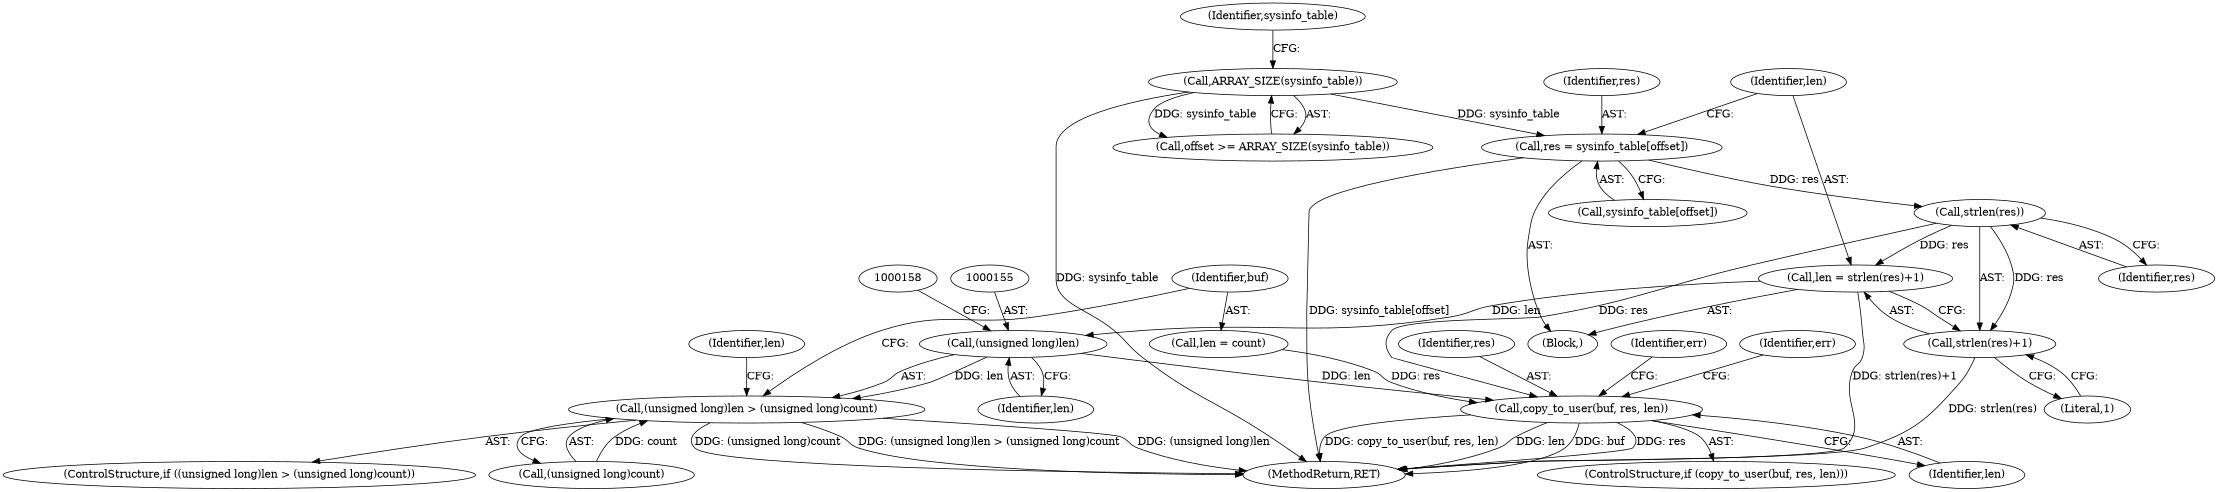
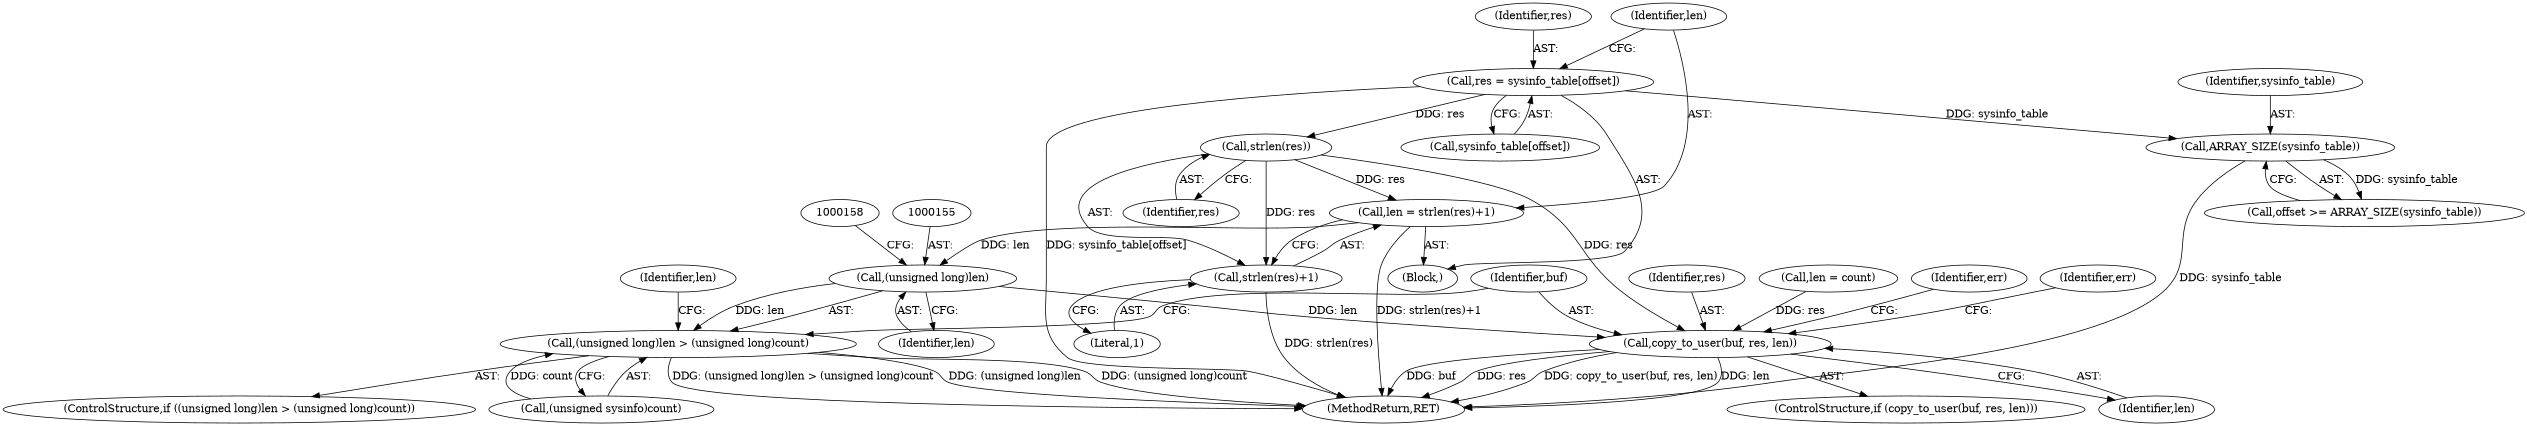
edge "(Identifier,sysinfo_table)" -> "(Call,ARRAY_SIZE(sysinfo_table))": label "CFG: " -> "AST: "
edge "(Call,ARRAY_SIZE(sysinfo_table))" -> "(Call,res = sysinfo_table[offset])": reversed
edge "(Identifier,buf)" -> "(Call,len = count)": now "(Identifier,buf)" -> "(Call,copy_to_user(buf, res, len))"
edge "(Literal,1)" -> "(Call,strlen(res)+1)": label "CFG: " -> "AST: "
node "(Call,(unsigned long)count)": label "(Call,(unsigned long)count)" -> "(Call,(unsigned sysinfo)count)"
